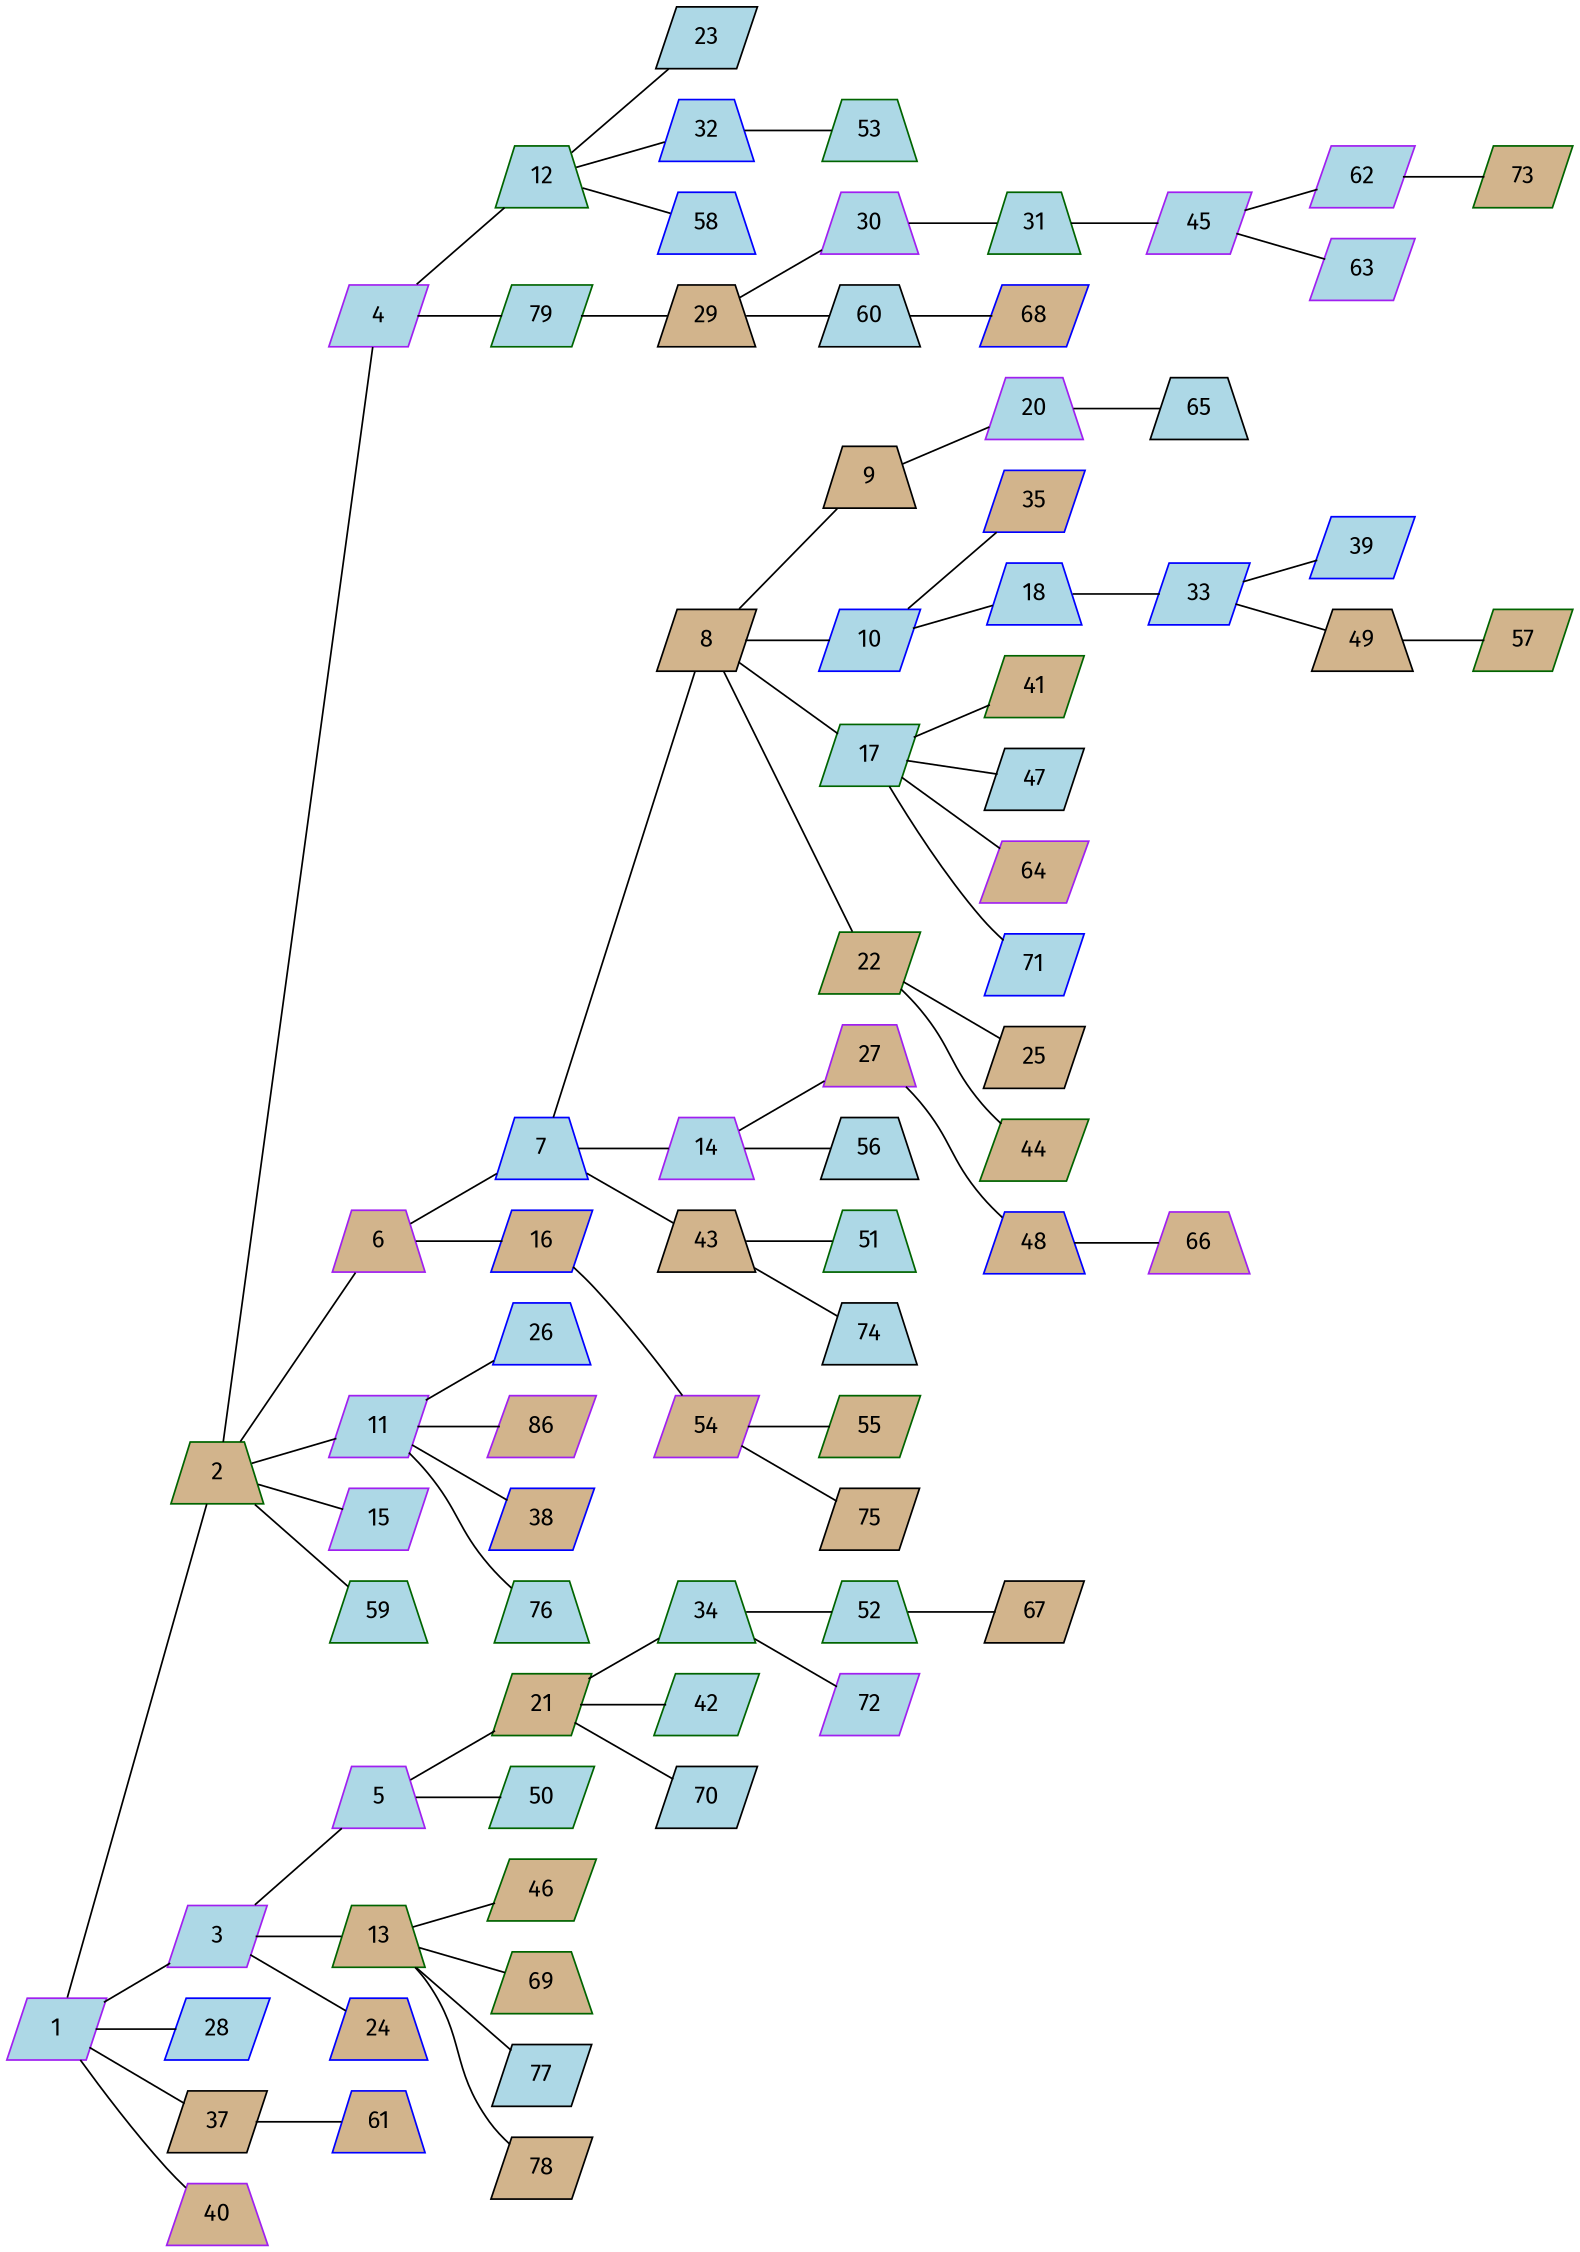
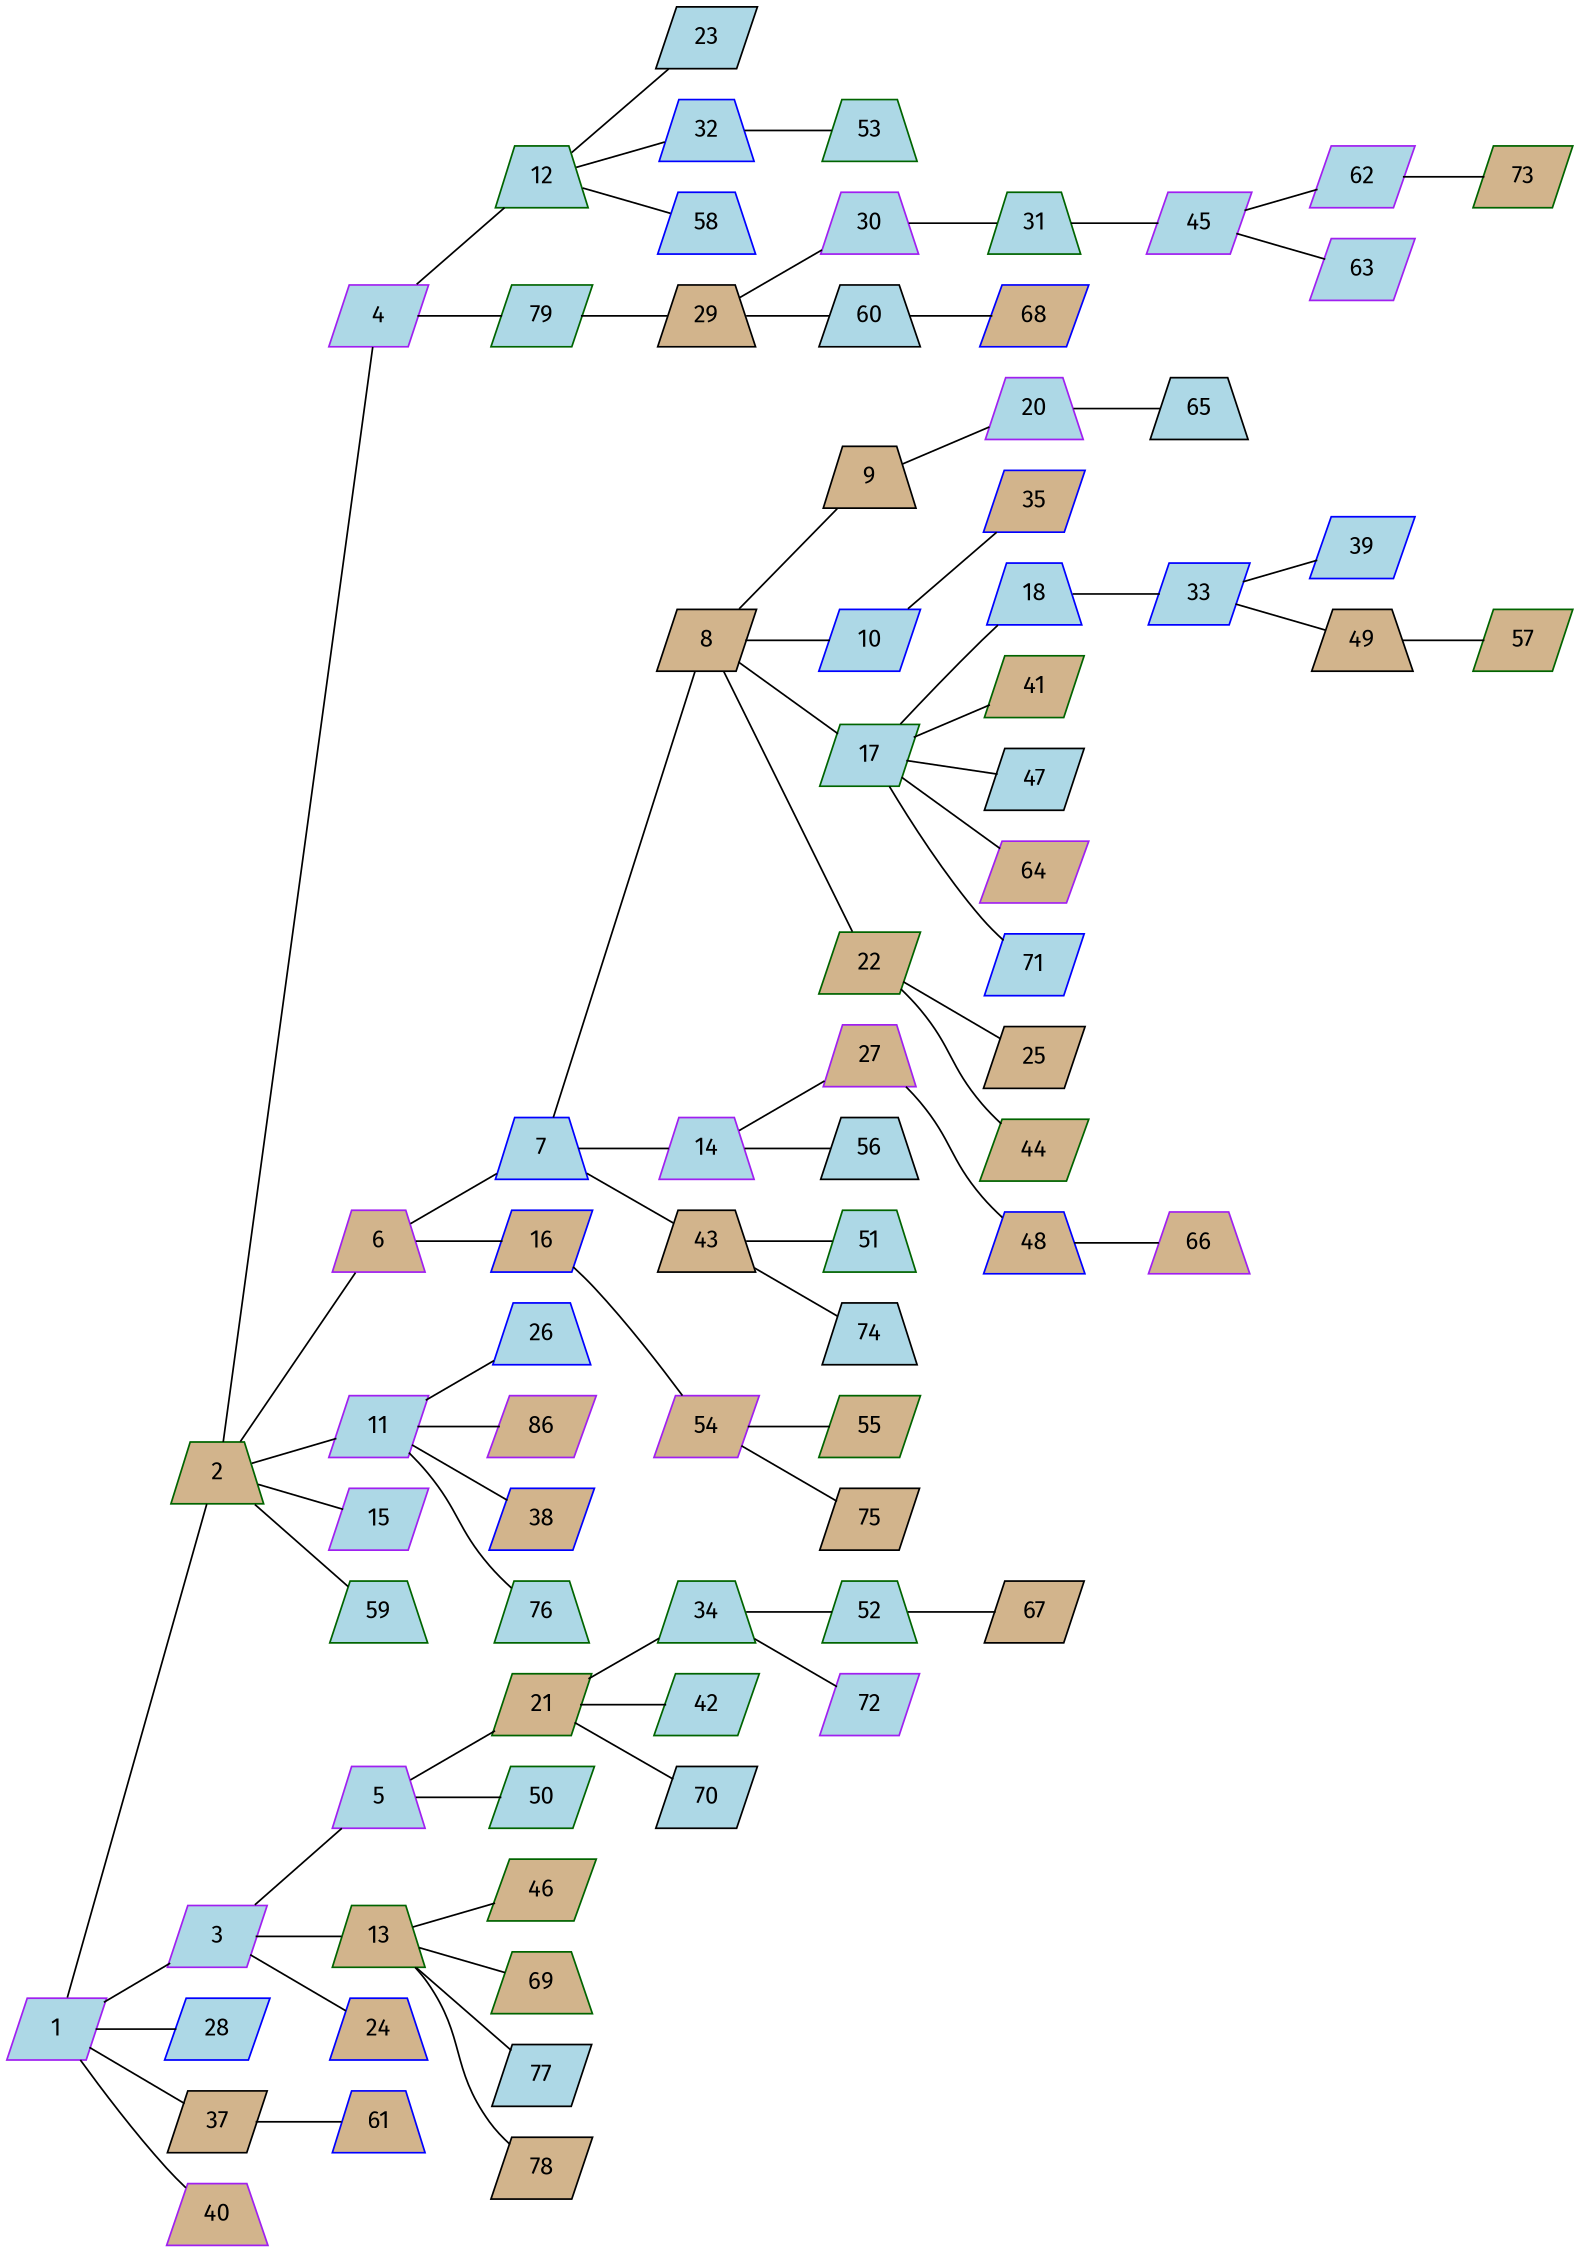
edge "18" -- "10": now "18" -- "17"
